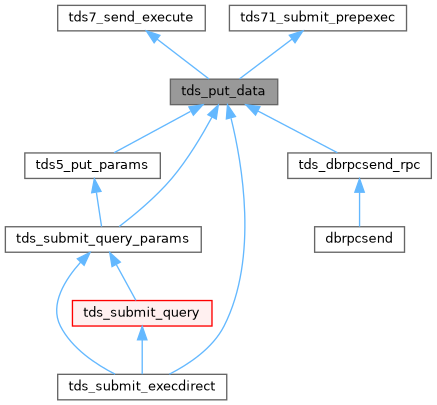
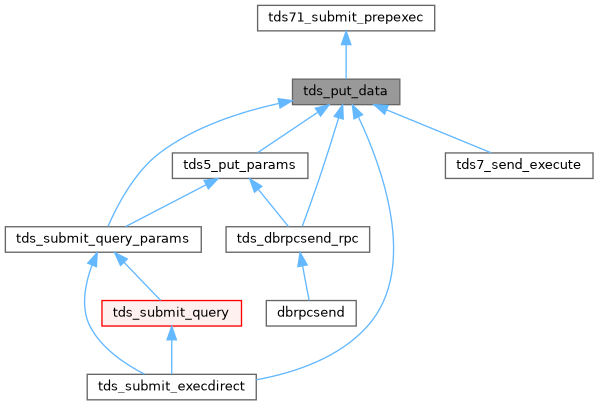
edge "tds_put_data" -> "tds7_send_execute": reversed
edge "tds_dbrpcsend_rpc" -> "tds5_put_params": added
